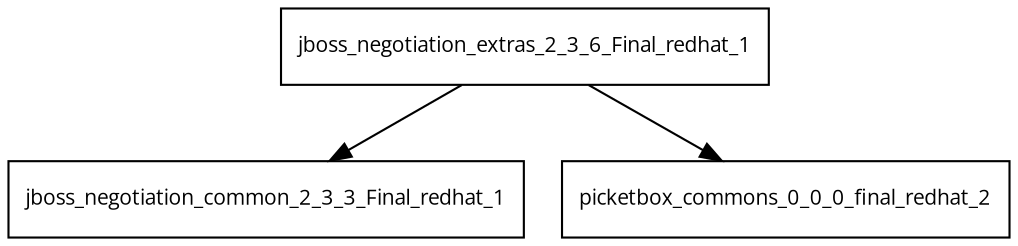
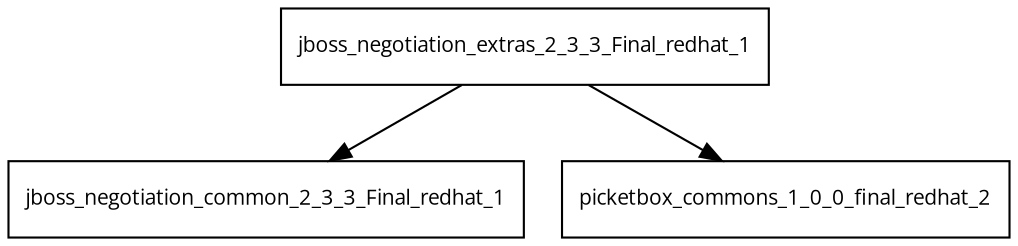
node "jboss_negotiation_extras_2_3_6_Final_redhat_1": label "jboss_negotiation_extras_2_3_6_Final_redhat_1" -> "jboss_negotiation_extras_2_3_3_Final_redhat_1"
node "picketbox_commons_0_0_0_final_redhat_2": label "picketbox_commons_0_0_0_final_redhat_2" -> "picketbox_commons_1_0_0_final_redhat_2"
